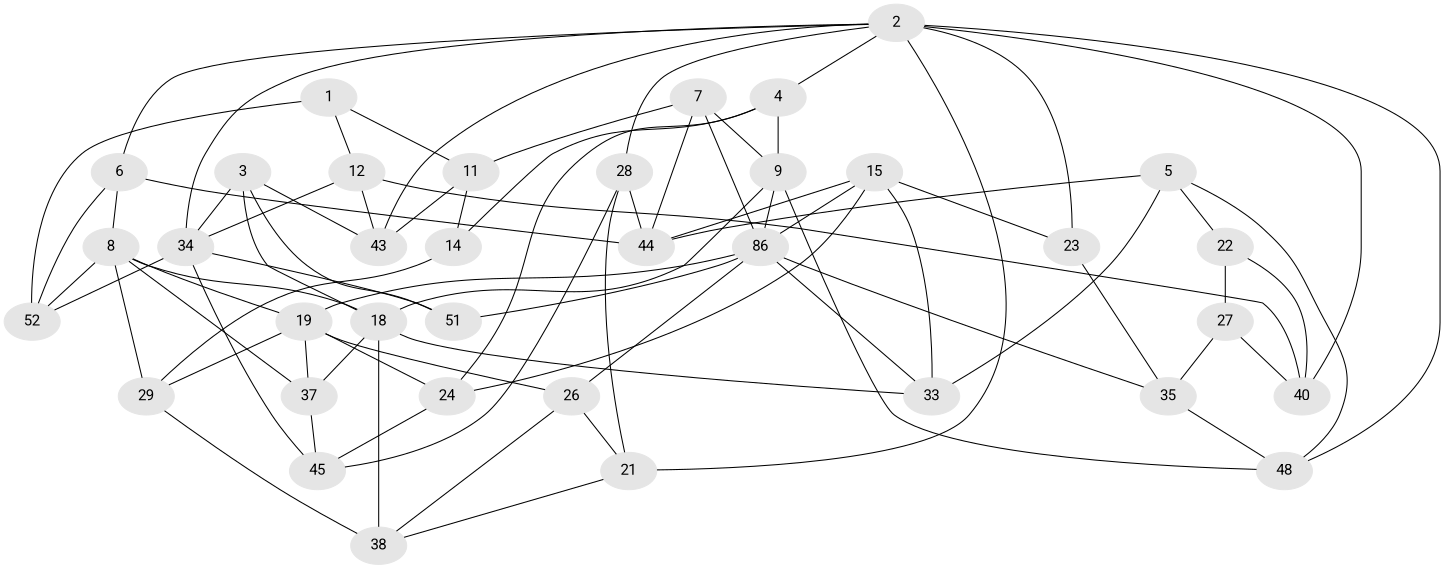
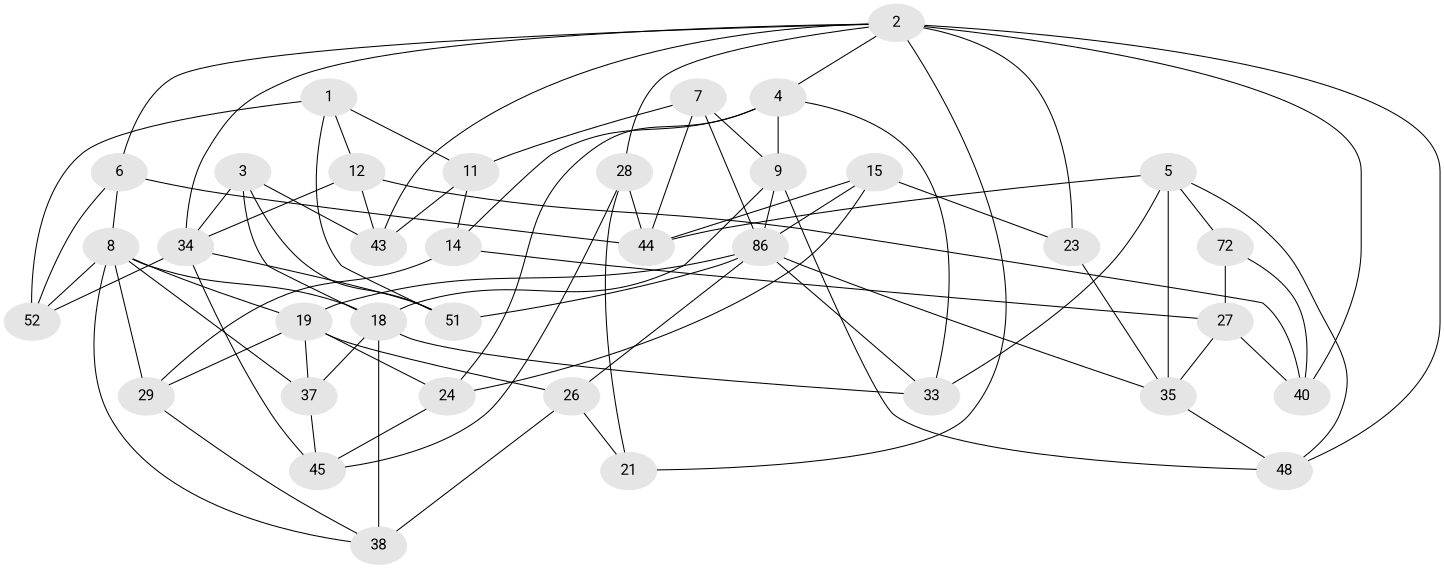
edge "1" -- "51": added
node "22": label "22" -> "72"
edge "15" -- "33": now "4" -- "33"
edge "5" -- "35": added
edge "14" -- "27": added
edge "21" -- "38": now "8" -- "38"
